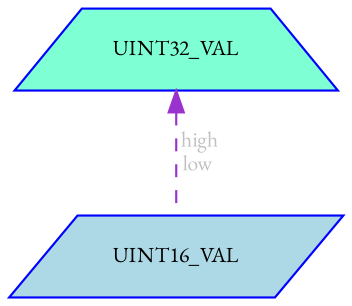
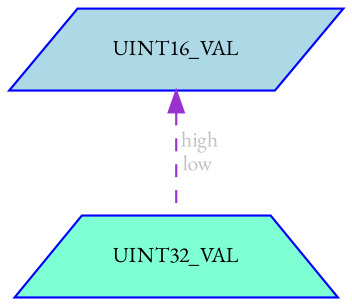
edge "UINT16_VAL" -> "UINT32_VAL": reversed
